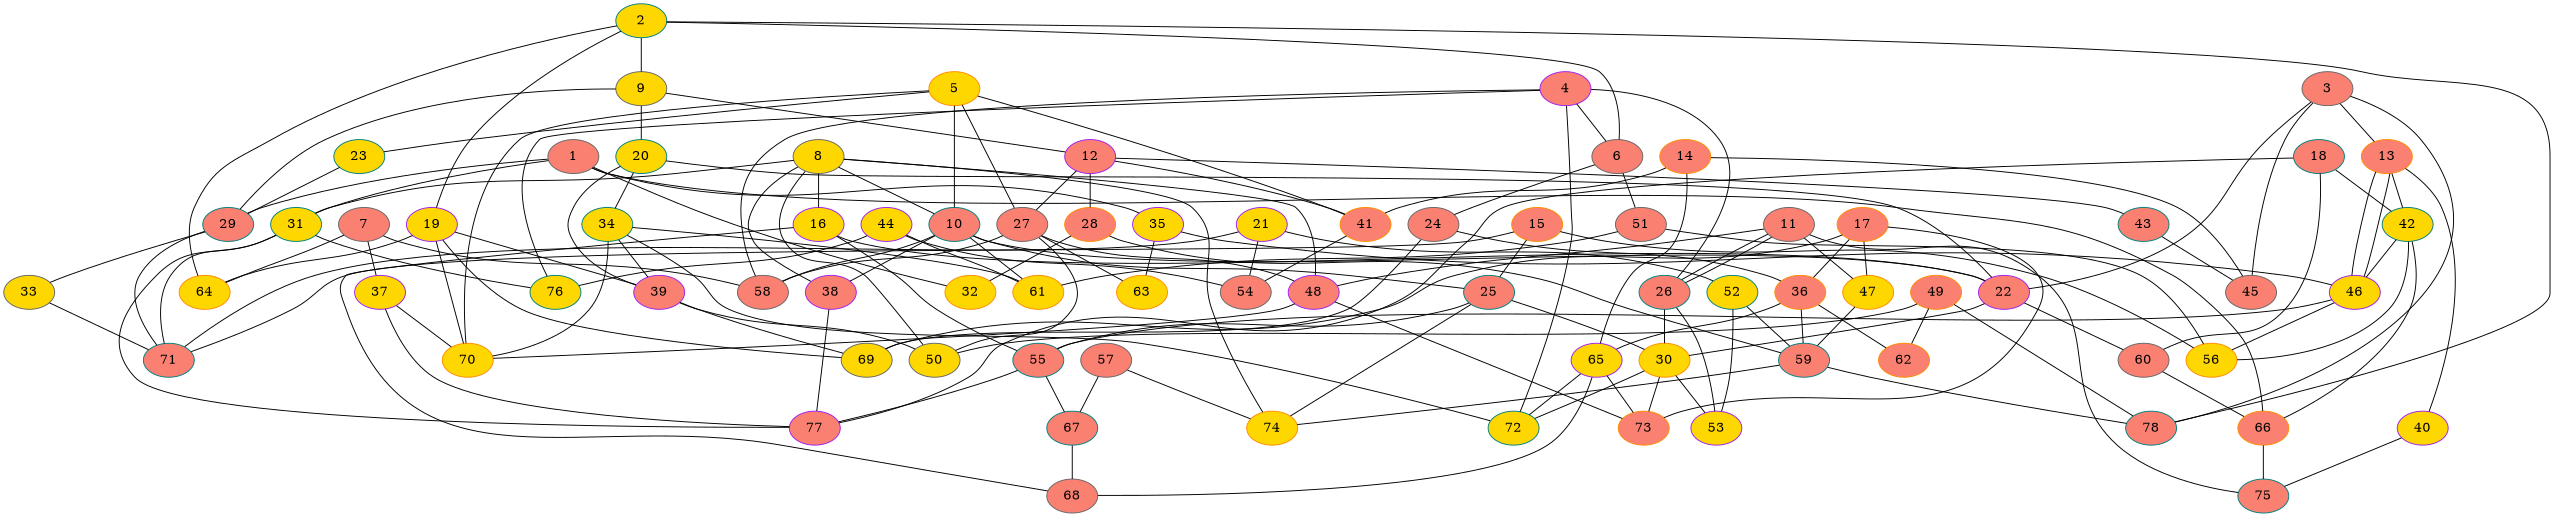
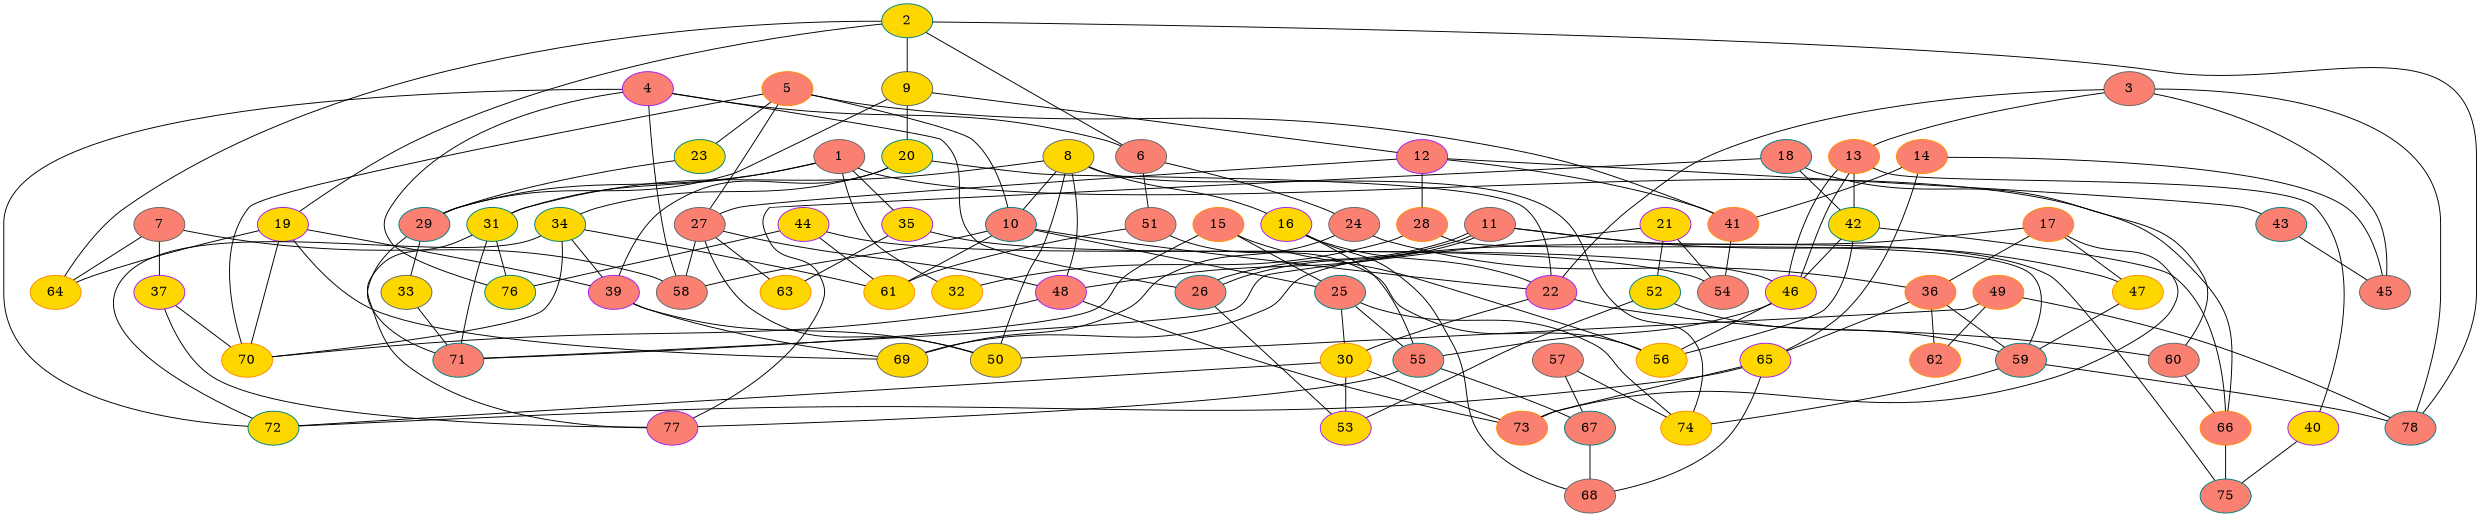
node "5": fillcolor gold -> salmon
node "38": removed
edge "26" -- "30": removed
